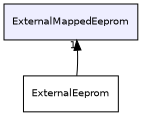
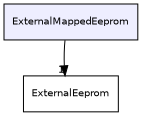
edge "ExternalEeprom" -> "ExternalMappedEeprom": reversed
